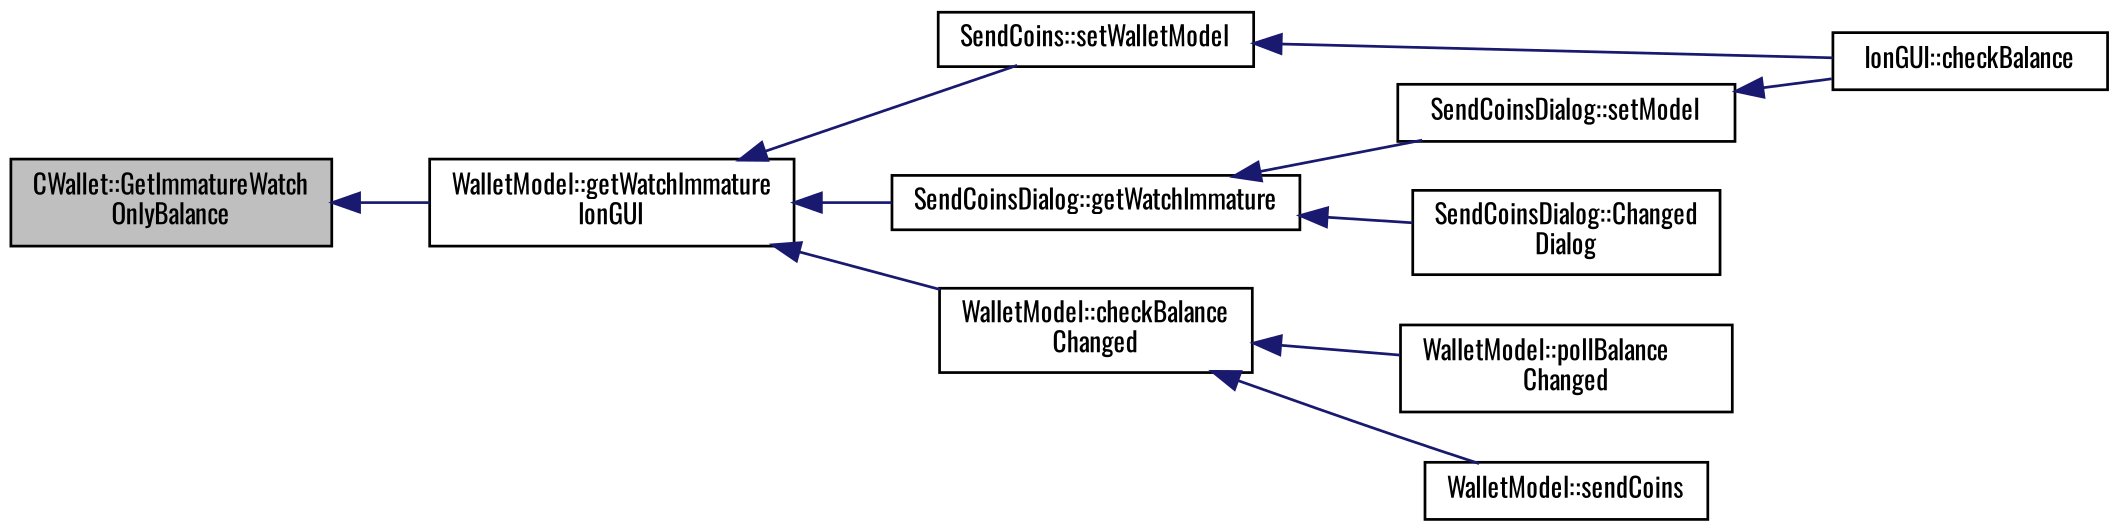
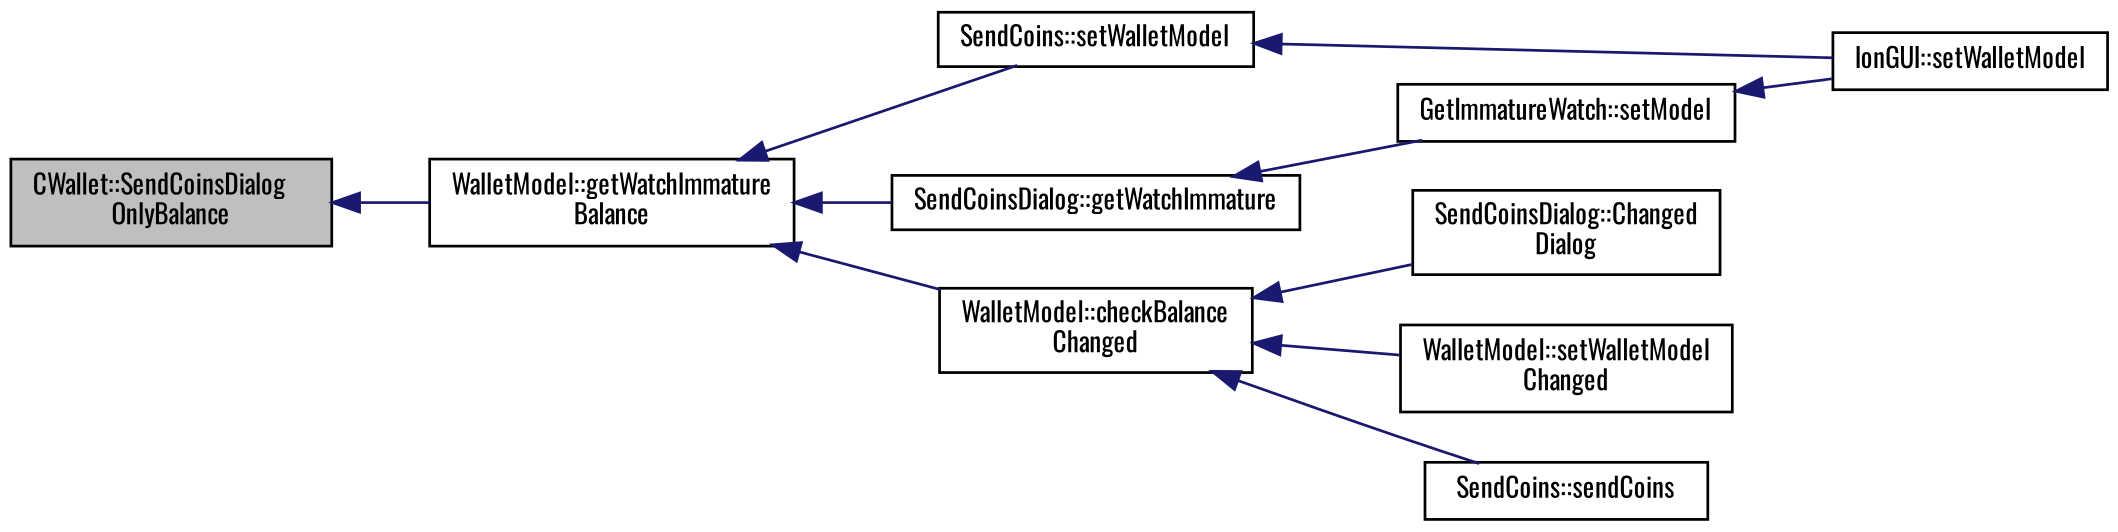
node "IonGUI::checkBalance": label "IonGUI::checkBalance" -> "IonGUI::setWalletModel"
node "SendCoinsDialog::setModel": label "SendCoinsDialog::setModel" -> "GetImmatureWatch::setModel"
node "CWallet::GetImmatureWatch OnlyBalance": label "CWallet::GetImmatureWatch OnlyBalance" -> "CWallet::SendCoinsDialog OnlyBalance"
node "WalletModel::getWatchImmature IonGUI": label "WalletModel::getWatchImmature IonGUI" -> "WalletModel::getWatchImmature Balance"
edge "SendCoinsDialog::Changed Dialog" -> "SendCoinsDialog::getWatchImmature": now "SendCoinsDialog::Changed Dialog" -> "WalletModel::checkBalance Changed"
node "WalletModel::pollBalance Changed": label "WalletModel::pollBalance Changed" -> "WalletModel::setWalletModel Changed"
node "WalletModel::sendCoins": label "WalletModel::sendCoins" -> "SendCoins::sendCoins"
